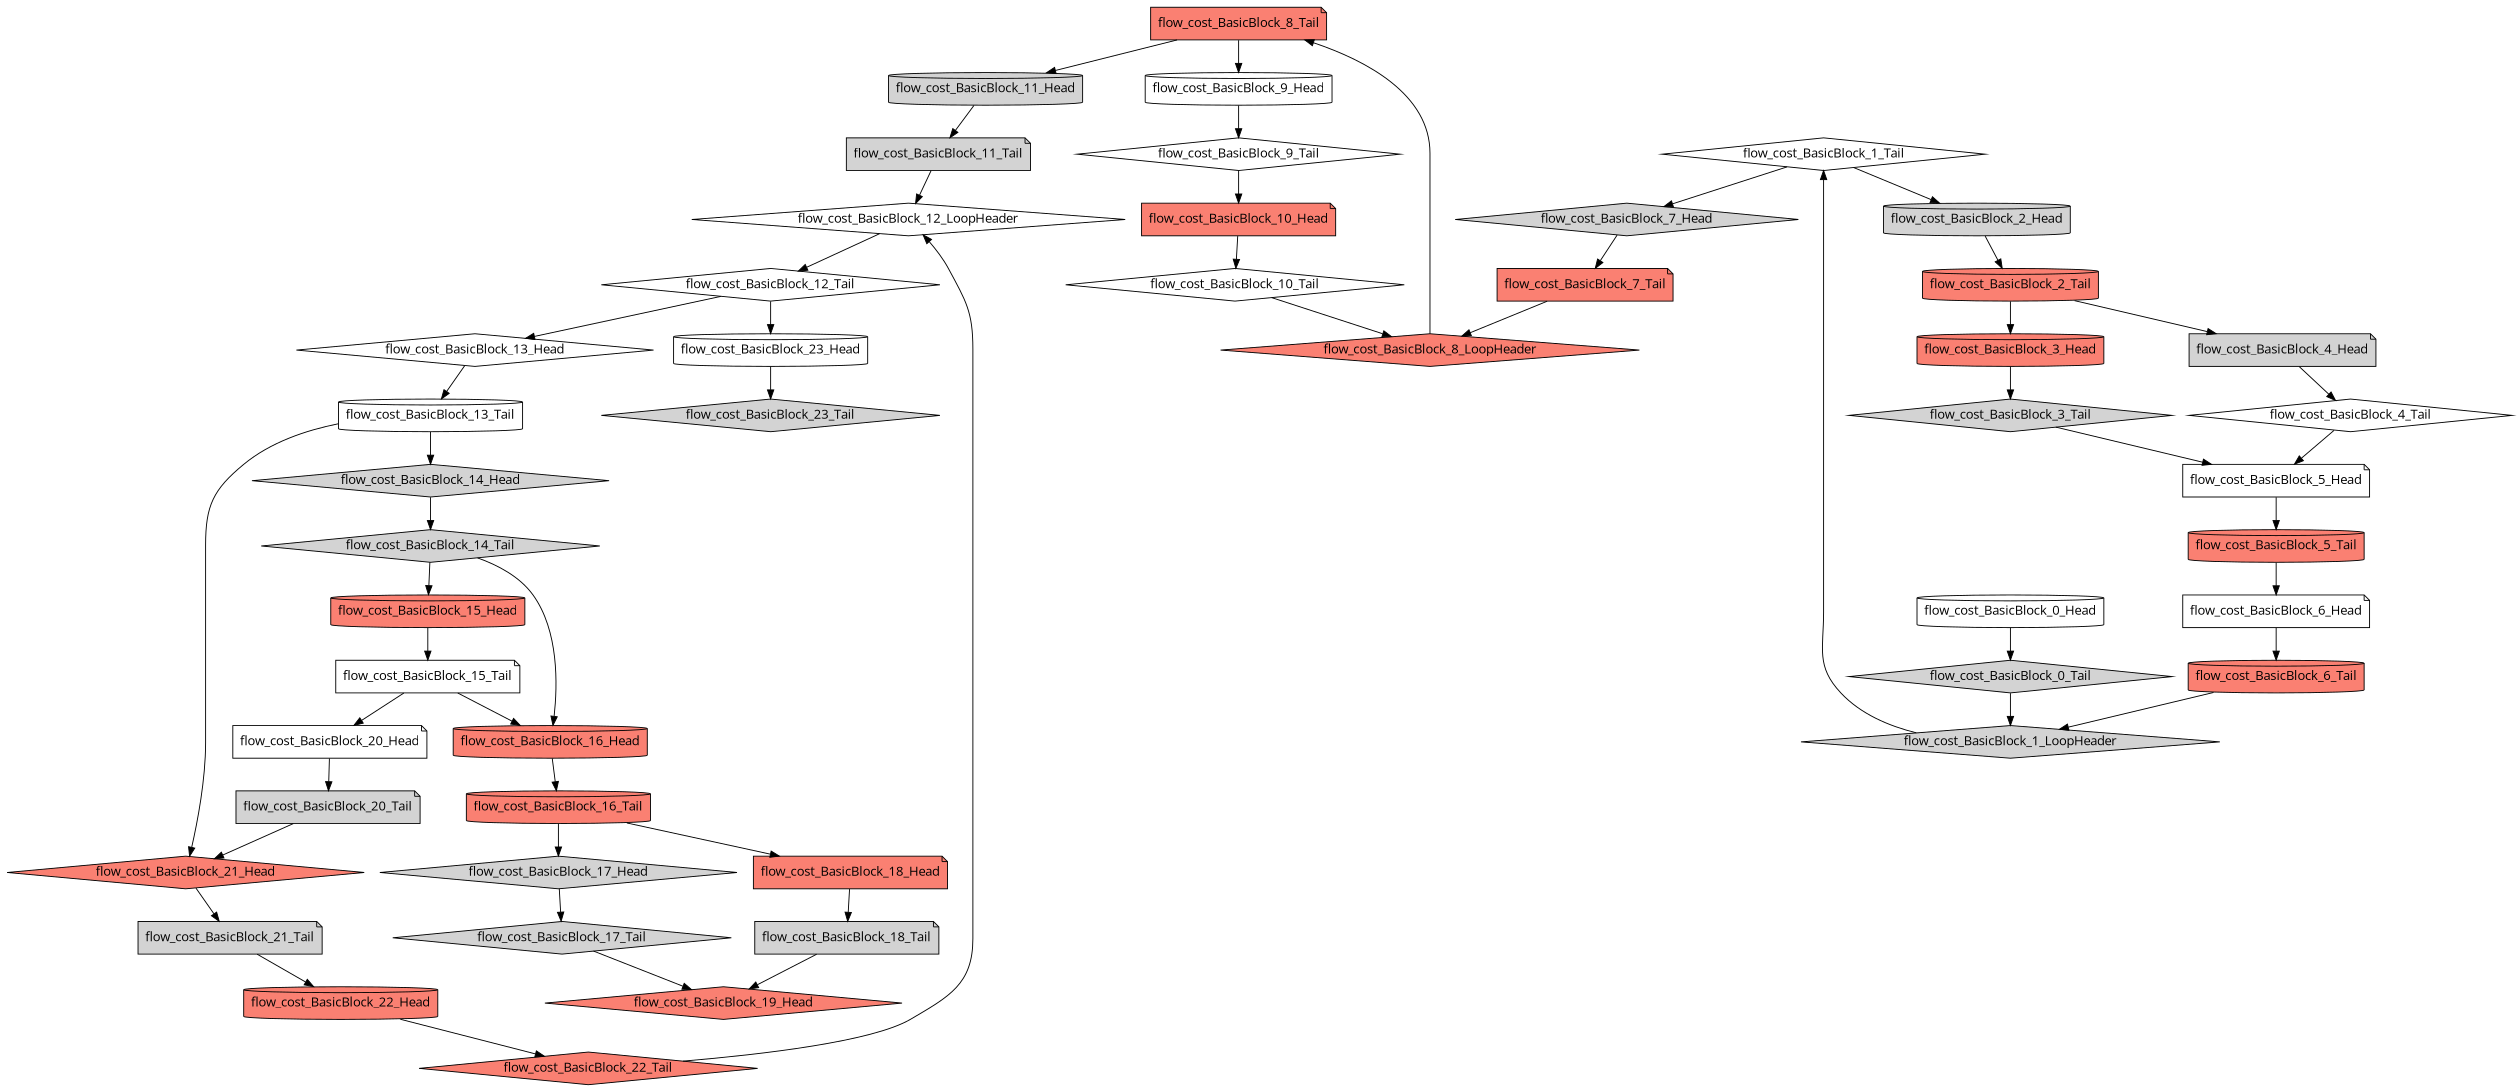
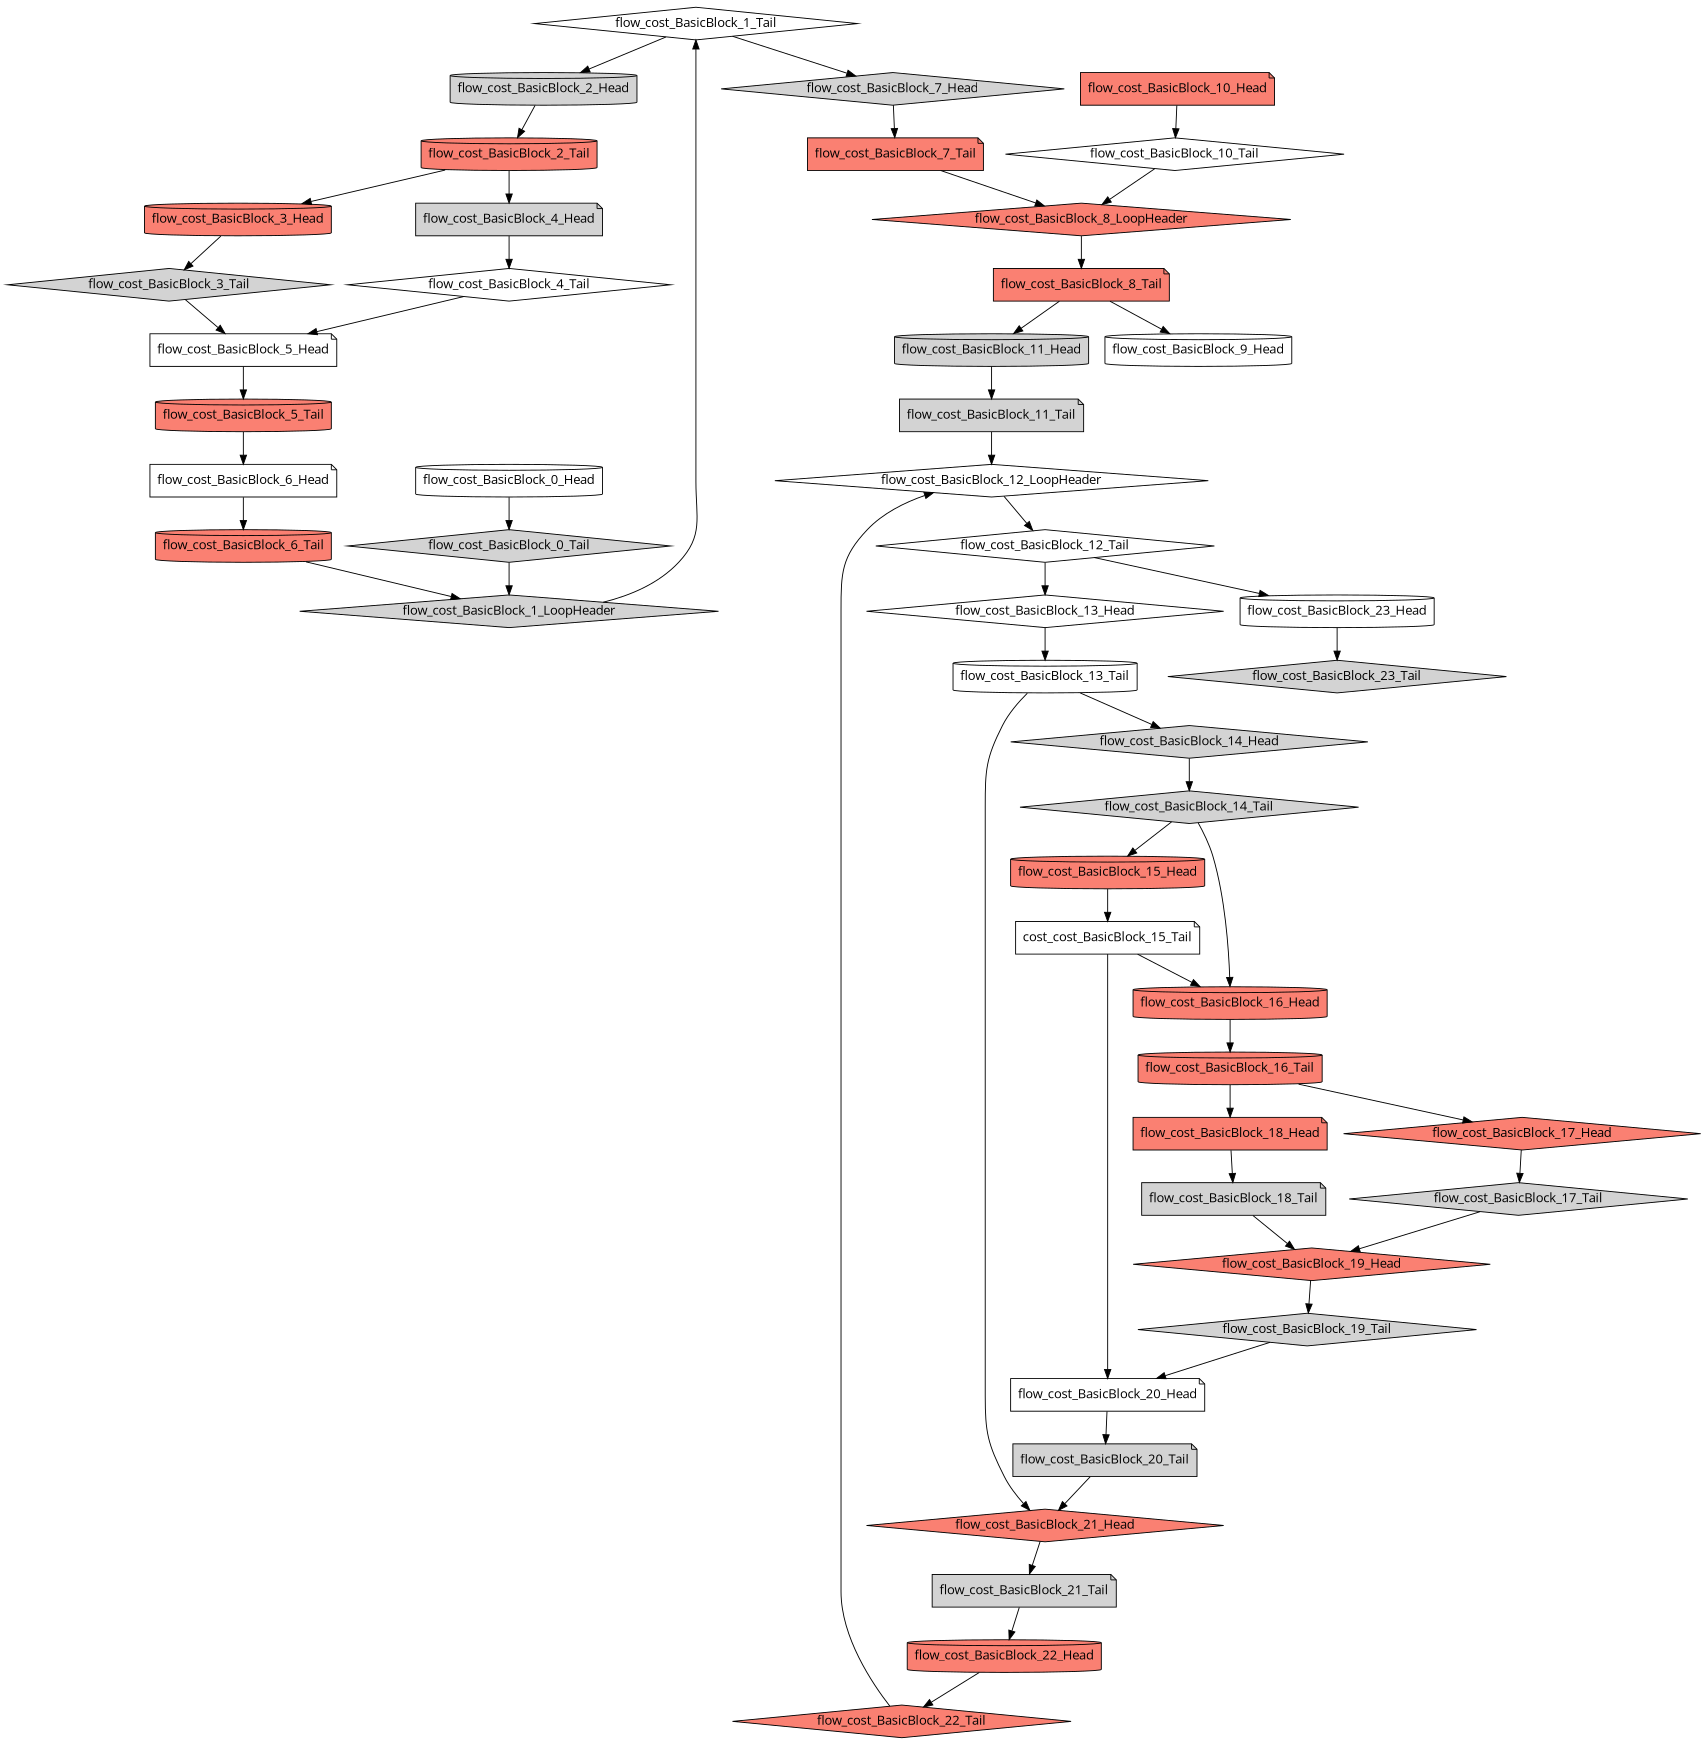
node "flow_cost_BasicBlock_9_Tail": removed
node "flow_cost_BasicBlock_15_Tail": label "flow_cost_BasicBlock_15_Tail" -> "cost_cost_BasicBlock_15_Tail"
node "flow_cost_BasicBlock_17_Head": fillcolor lightgrey -> salmon
node "flow_cost_BasicBlock_19_Tail": added
